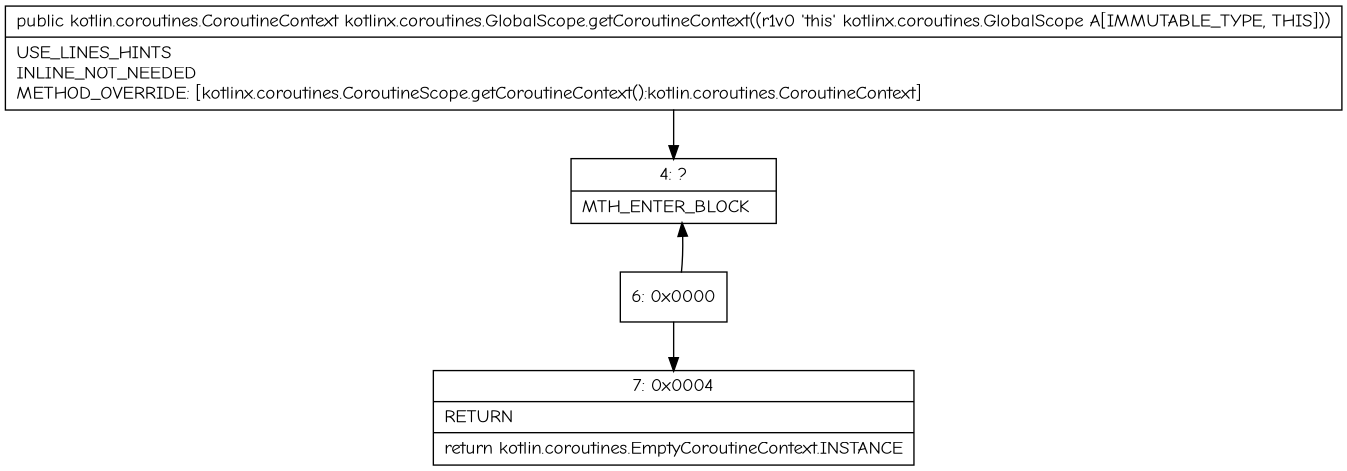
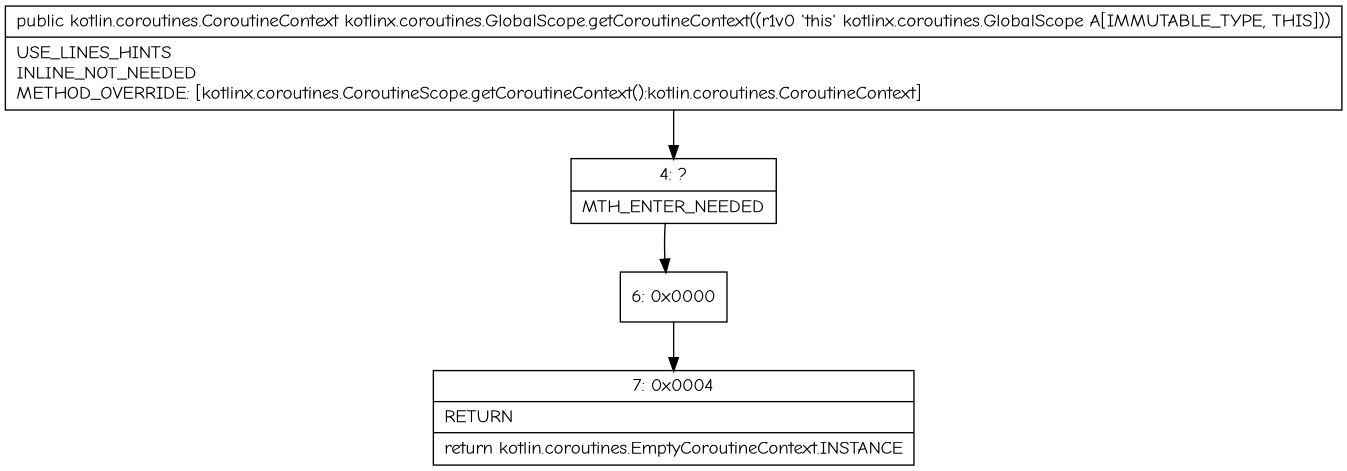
node "4: ?": text "MTH_ENTER_BLOCK" -> "MTH_ENTER_NEEDED"
edge "6: 0x0000" -> "4: ?": reversed
